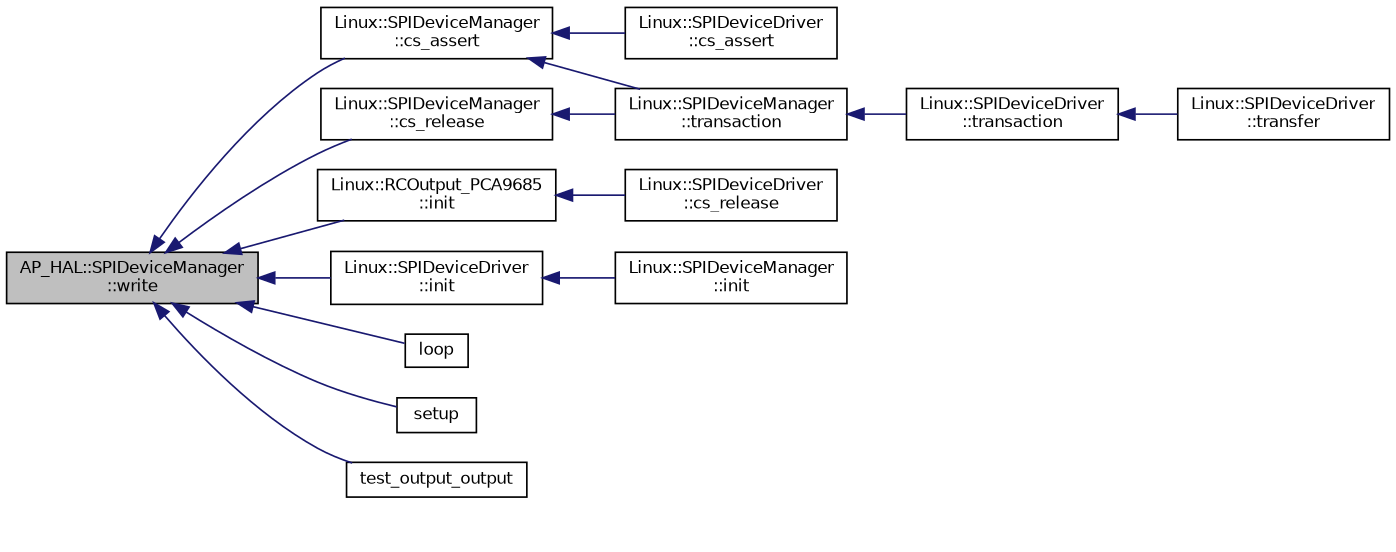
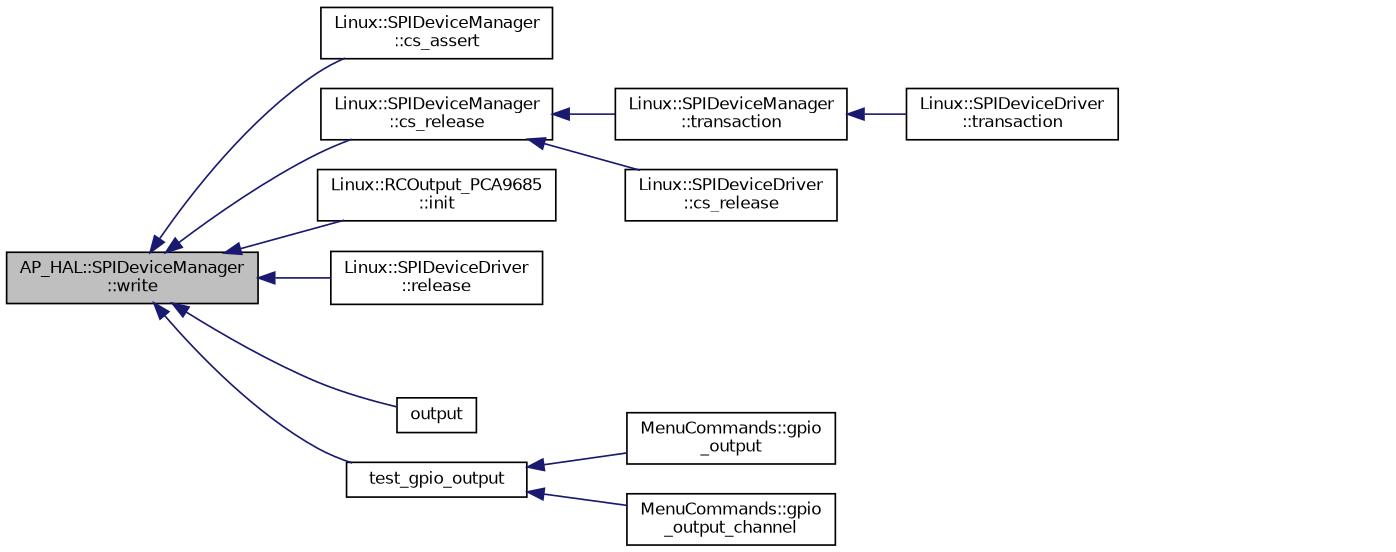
node "Linux::SPIDeviceDriver ::cs_assert": removed
edge "Linux::SPIDeviceManager ::transaction" -> "Linux::SPIDeviceManager ::cs_assert": removed
node "Linux::SPIDeviceDriver ::transfer": removed
edge "Linux::SPIDeviceDriver ::cs_release" -> "Linux::RCOutput_PCA9685 ::init": now "Linux::SPIDeviceDriver ::cs_release" -> "Linux::SPIDeviceManager ::cs_release"
node "Linux::SPIDeviceDriver ::init": label "Linux::SPIDeviceDriver ::init" -> "Linux::SPIDeviceDriver ::release"
node "Linux::SPIDeviceManager ::init": removed
node "loop": removed
node "setup": label "setup" -> "output"
node "MenuCommands::gpio _output": added
node "test_output_output": label "test_output_output" -> "test_gpio_output"
node "MenuCommands::gpio _output_channel": added
